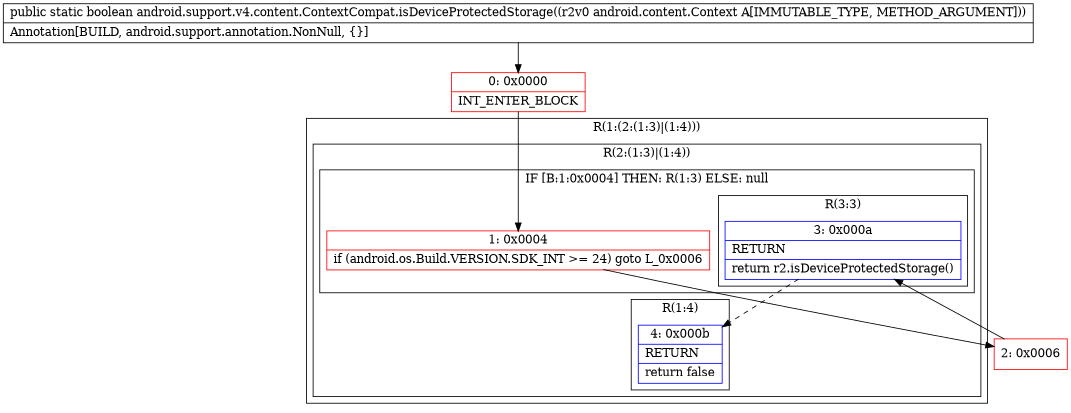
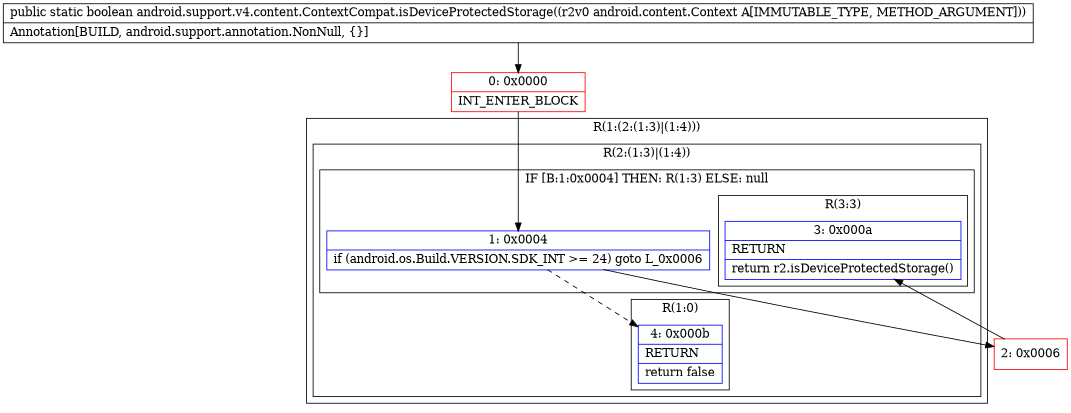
node "1: 0x0004": color red -> blue
edge "3: 0x000a" -> "4: 0x000b": now "1: 0x0004" -> "4: 0x000b"
cluster "R(1:4)": label "R(1:4)" -> "R(1:0)"
